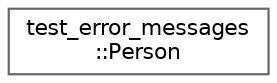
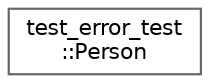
node "test_error_messages ::Person": label "test_error_messages ::Person" -> "test_error_test ::Person"
